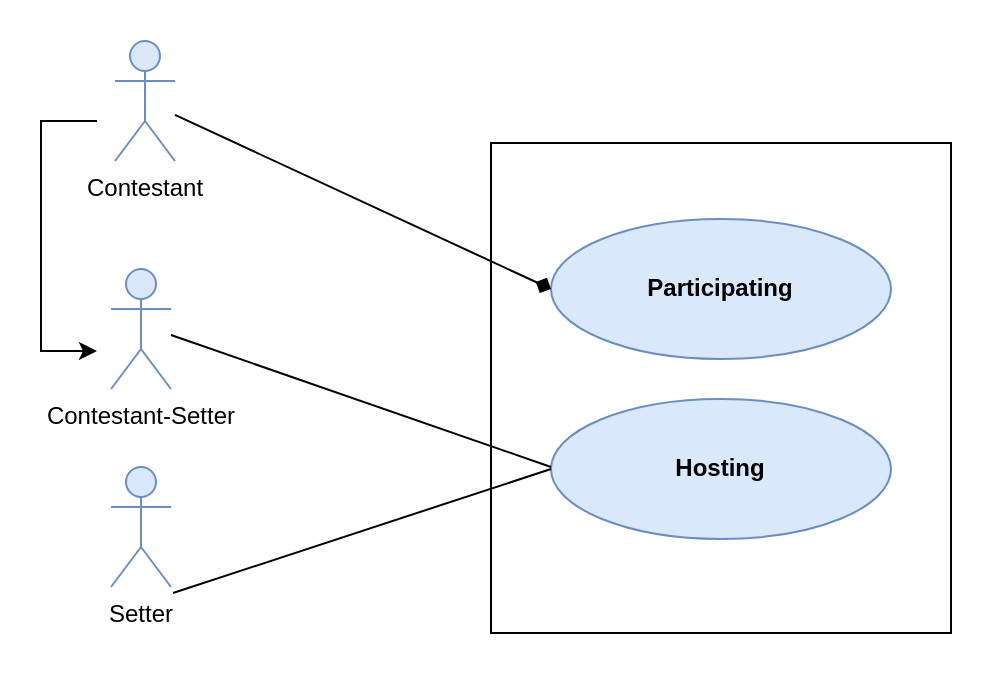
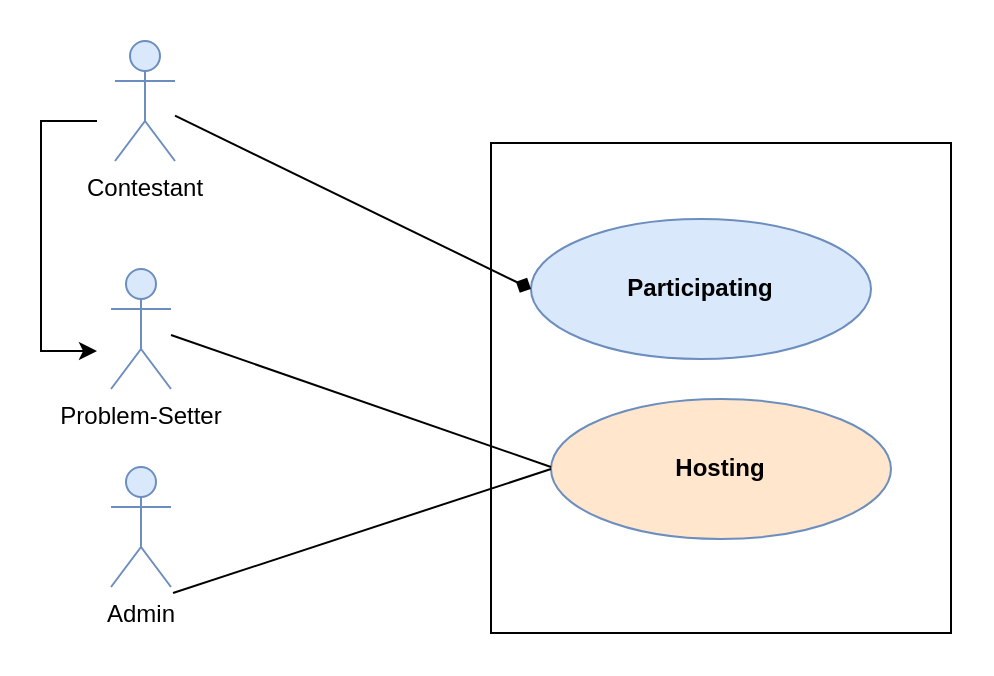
node "Participating": moved (721, 289) -> (701, 289)
node "Contestant-Setter": label "Contestant-Setter" -> "Problem-Setter"
node "Hosting": fillcolor #dae8fc -> #ffe6cc
node "Setter": label "Setter" -> "Admin"
